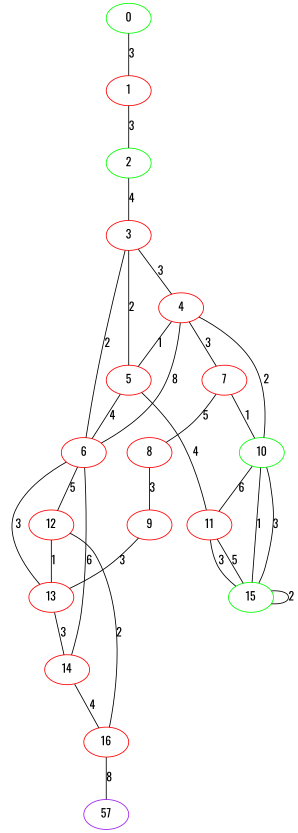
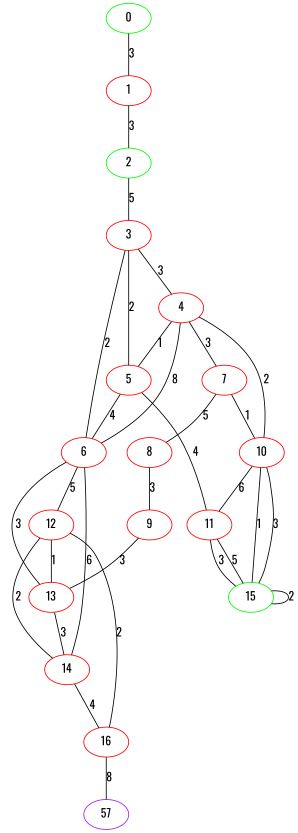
edge "2" -- "3": label "4" -> "5"
node "10": color green -> red
edge "12" -- "14": added, label "2"
